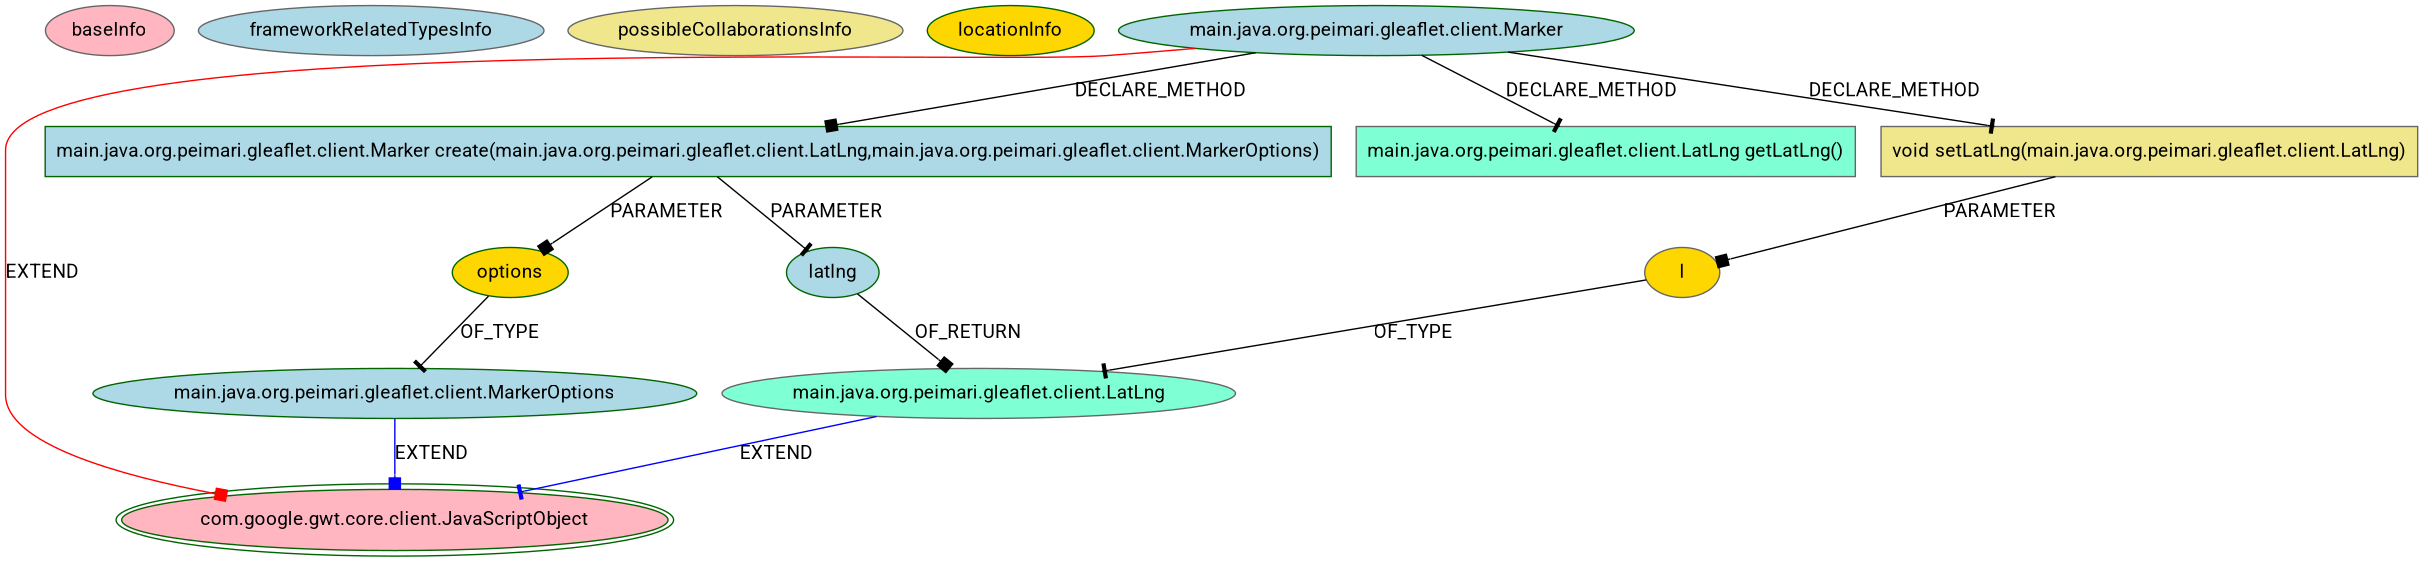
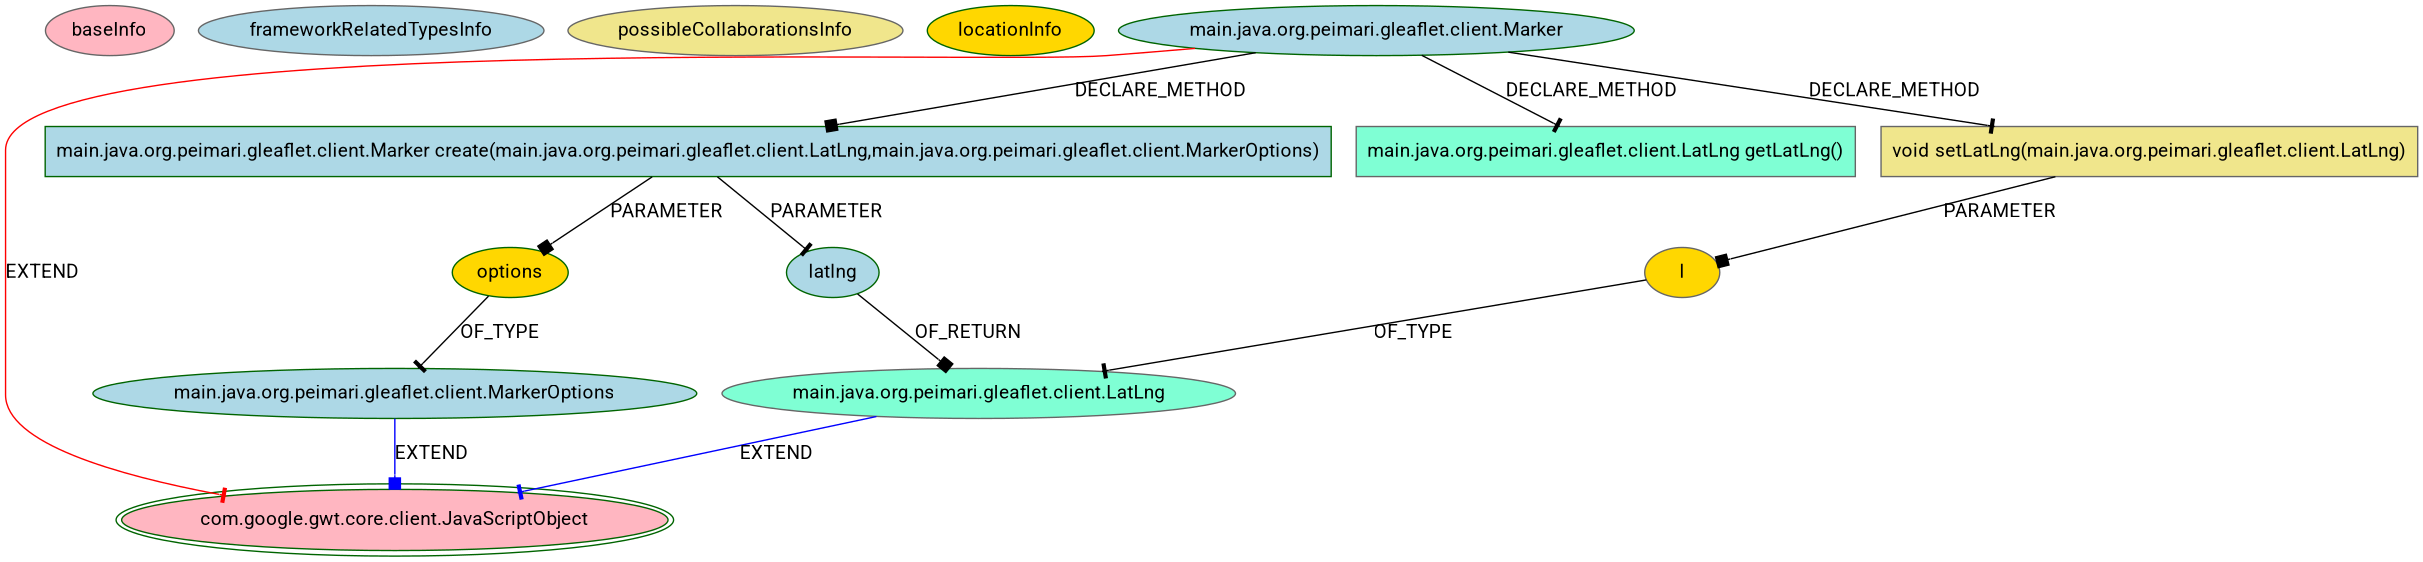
edge "main.java.org.peimari.gleaflet.client.Marker" -> "com.google.gwt.core.client.JavaScriptObject": arrowhead box -> tee
